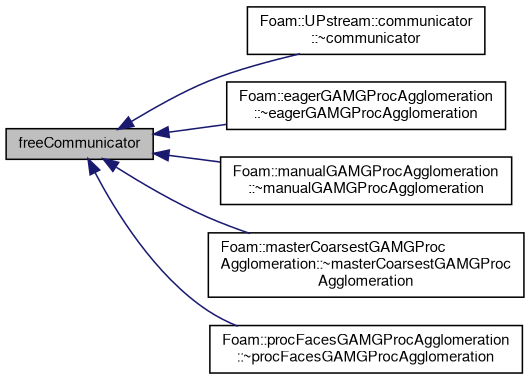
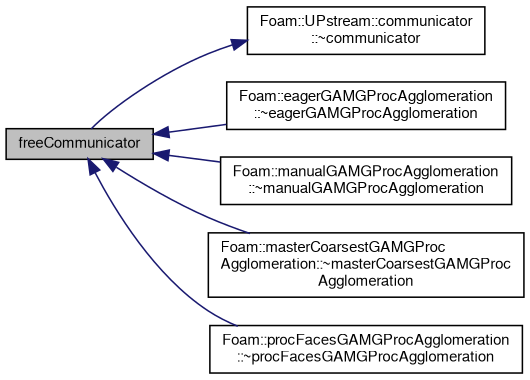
edge "Foam::UPstream::communicator ::~communicator" -> "freeCommunicator": reversed
